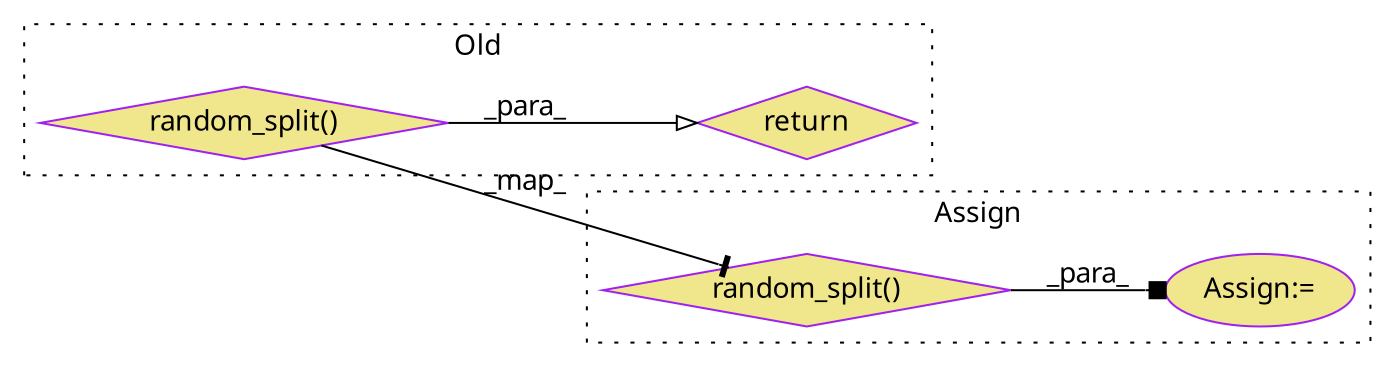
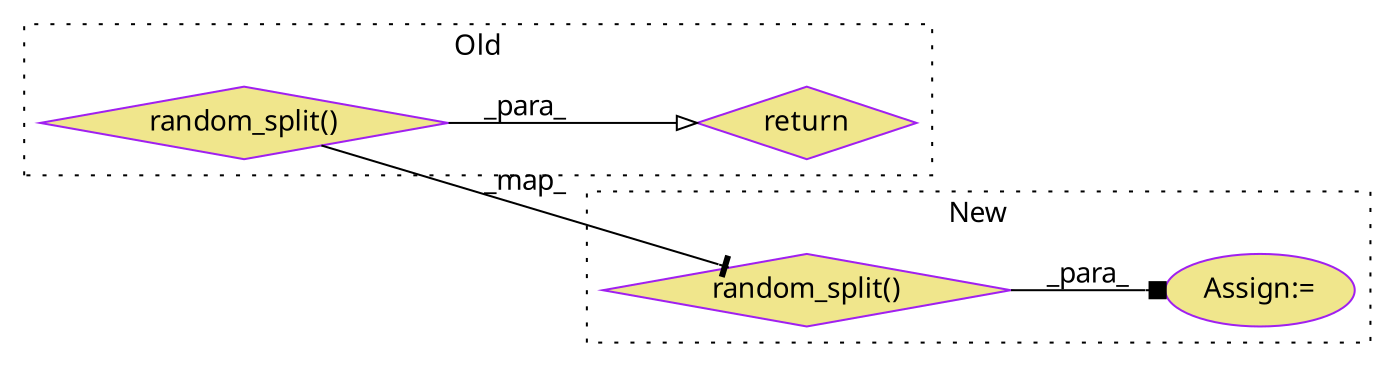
cluster "Assign": label "Assign" -> "New"
